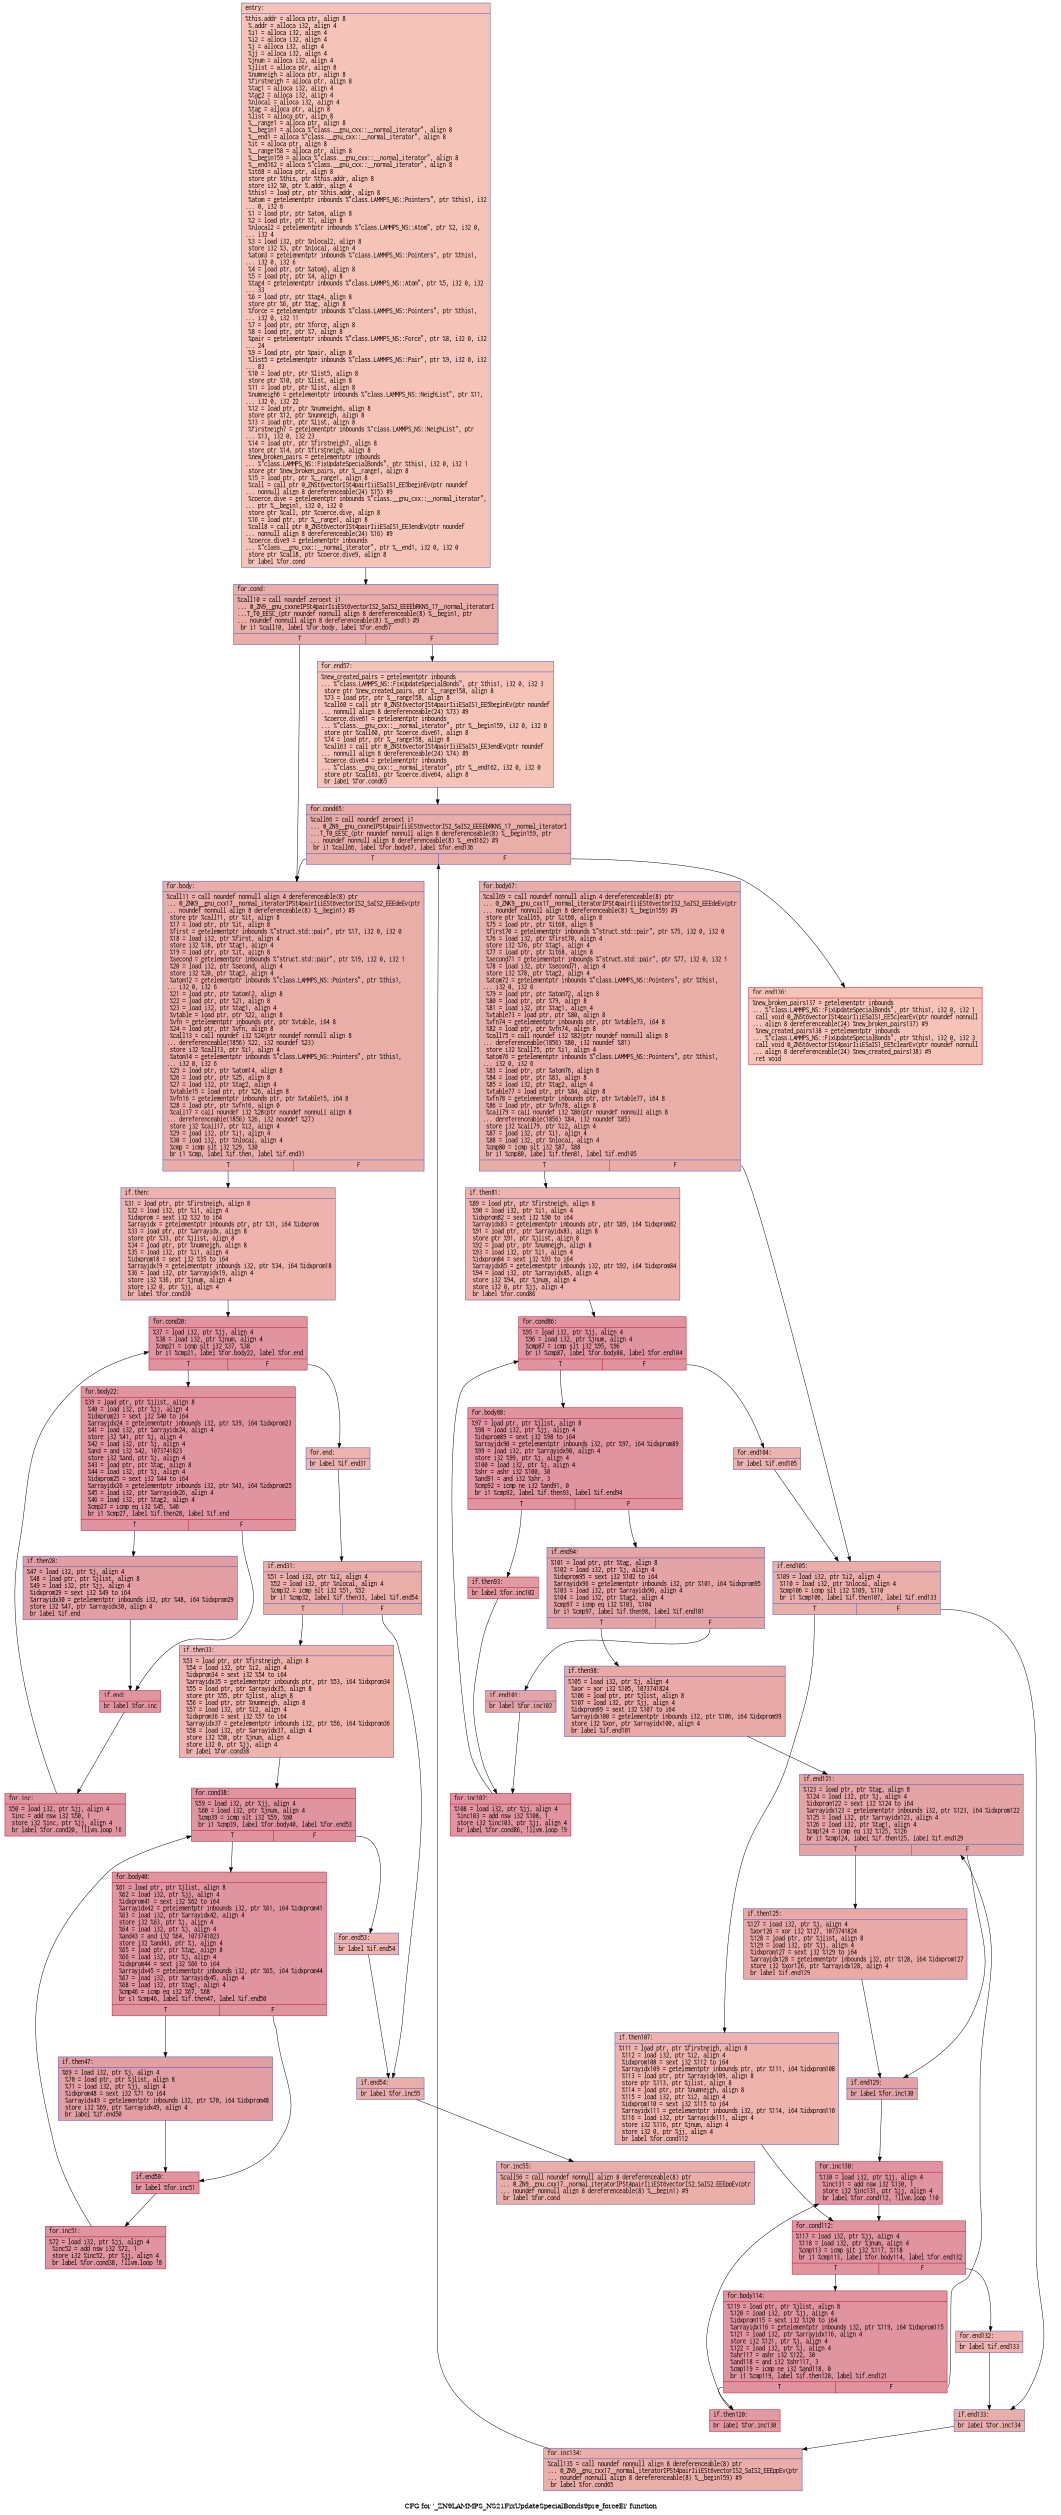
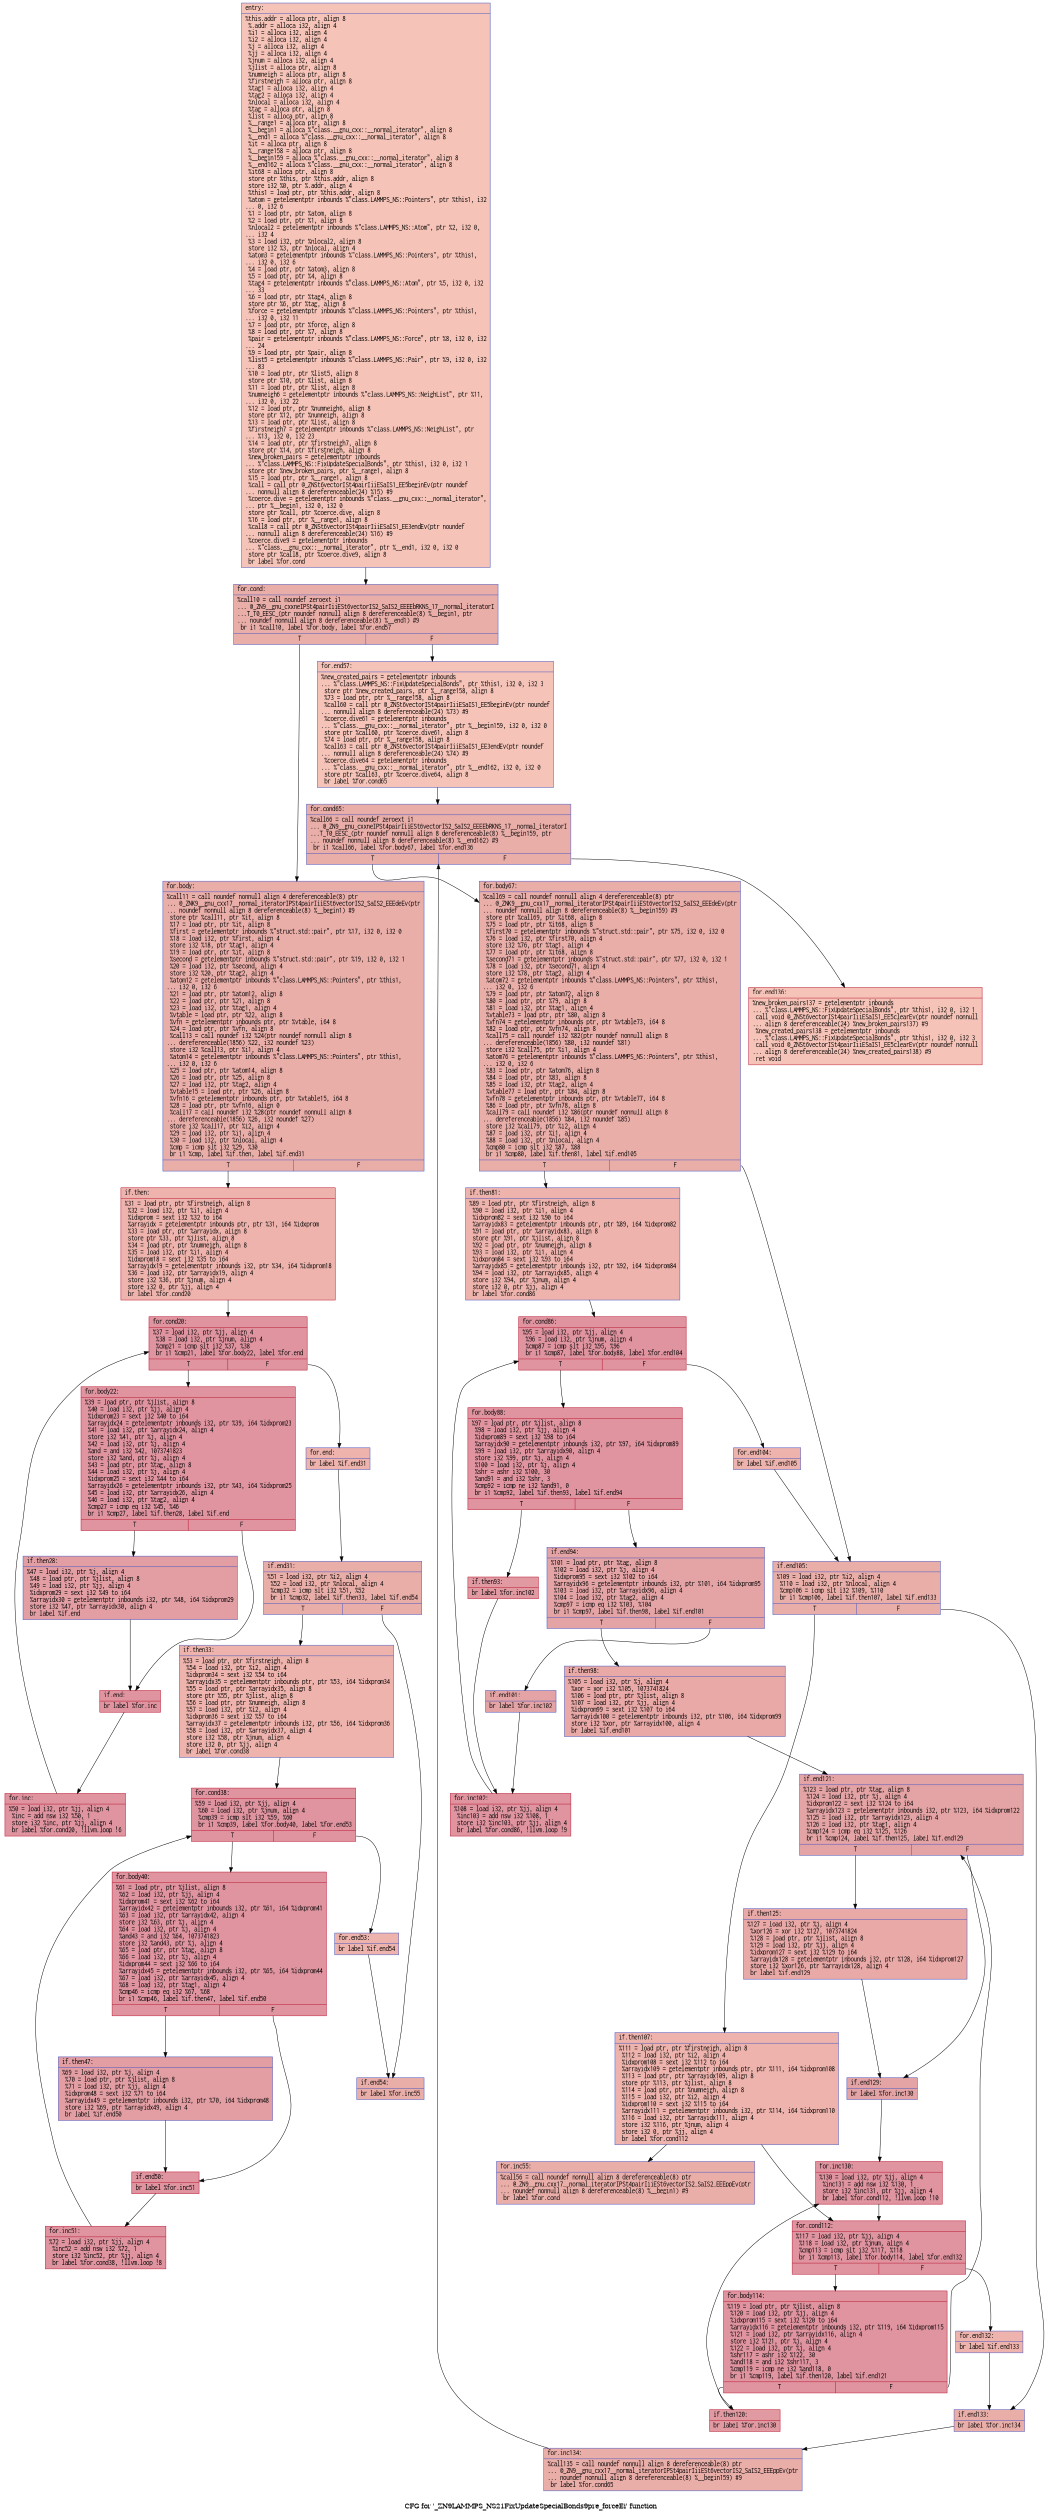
edge "for.cond65:" -> "for.body:": now "for.cond65:" -> "for.body67:"
node "if.then:": color #3d50c3ff -> #b70d28ff
edge "if.end54:" -> "for.inc55:": now "if.then107:" -> "for.inc55:"
